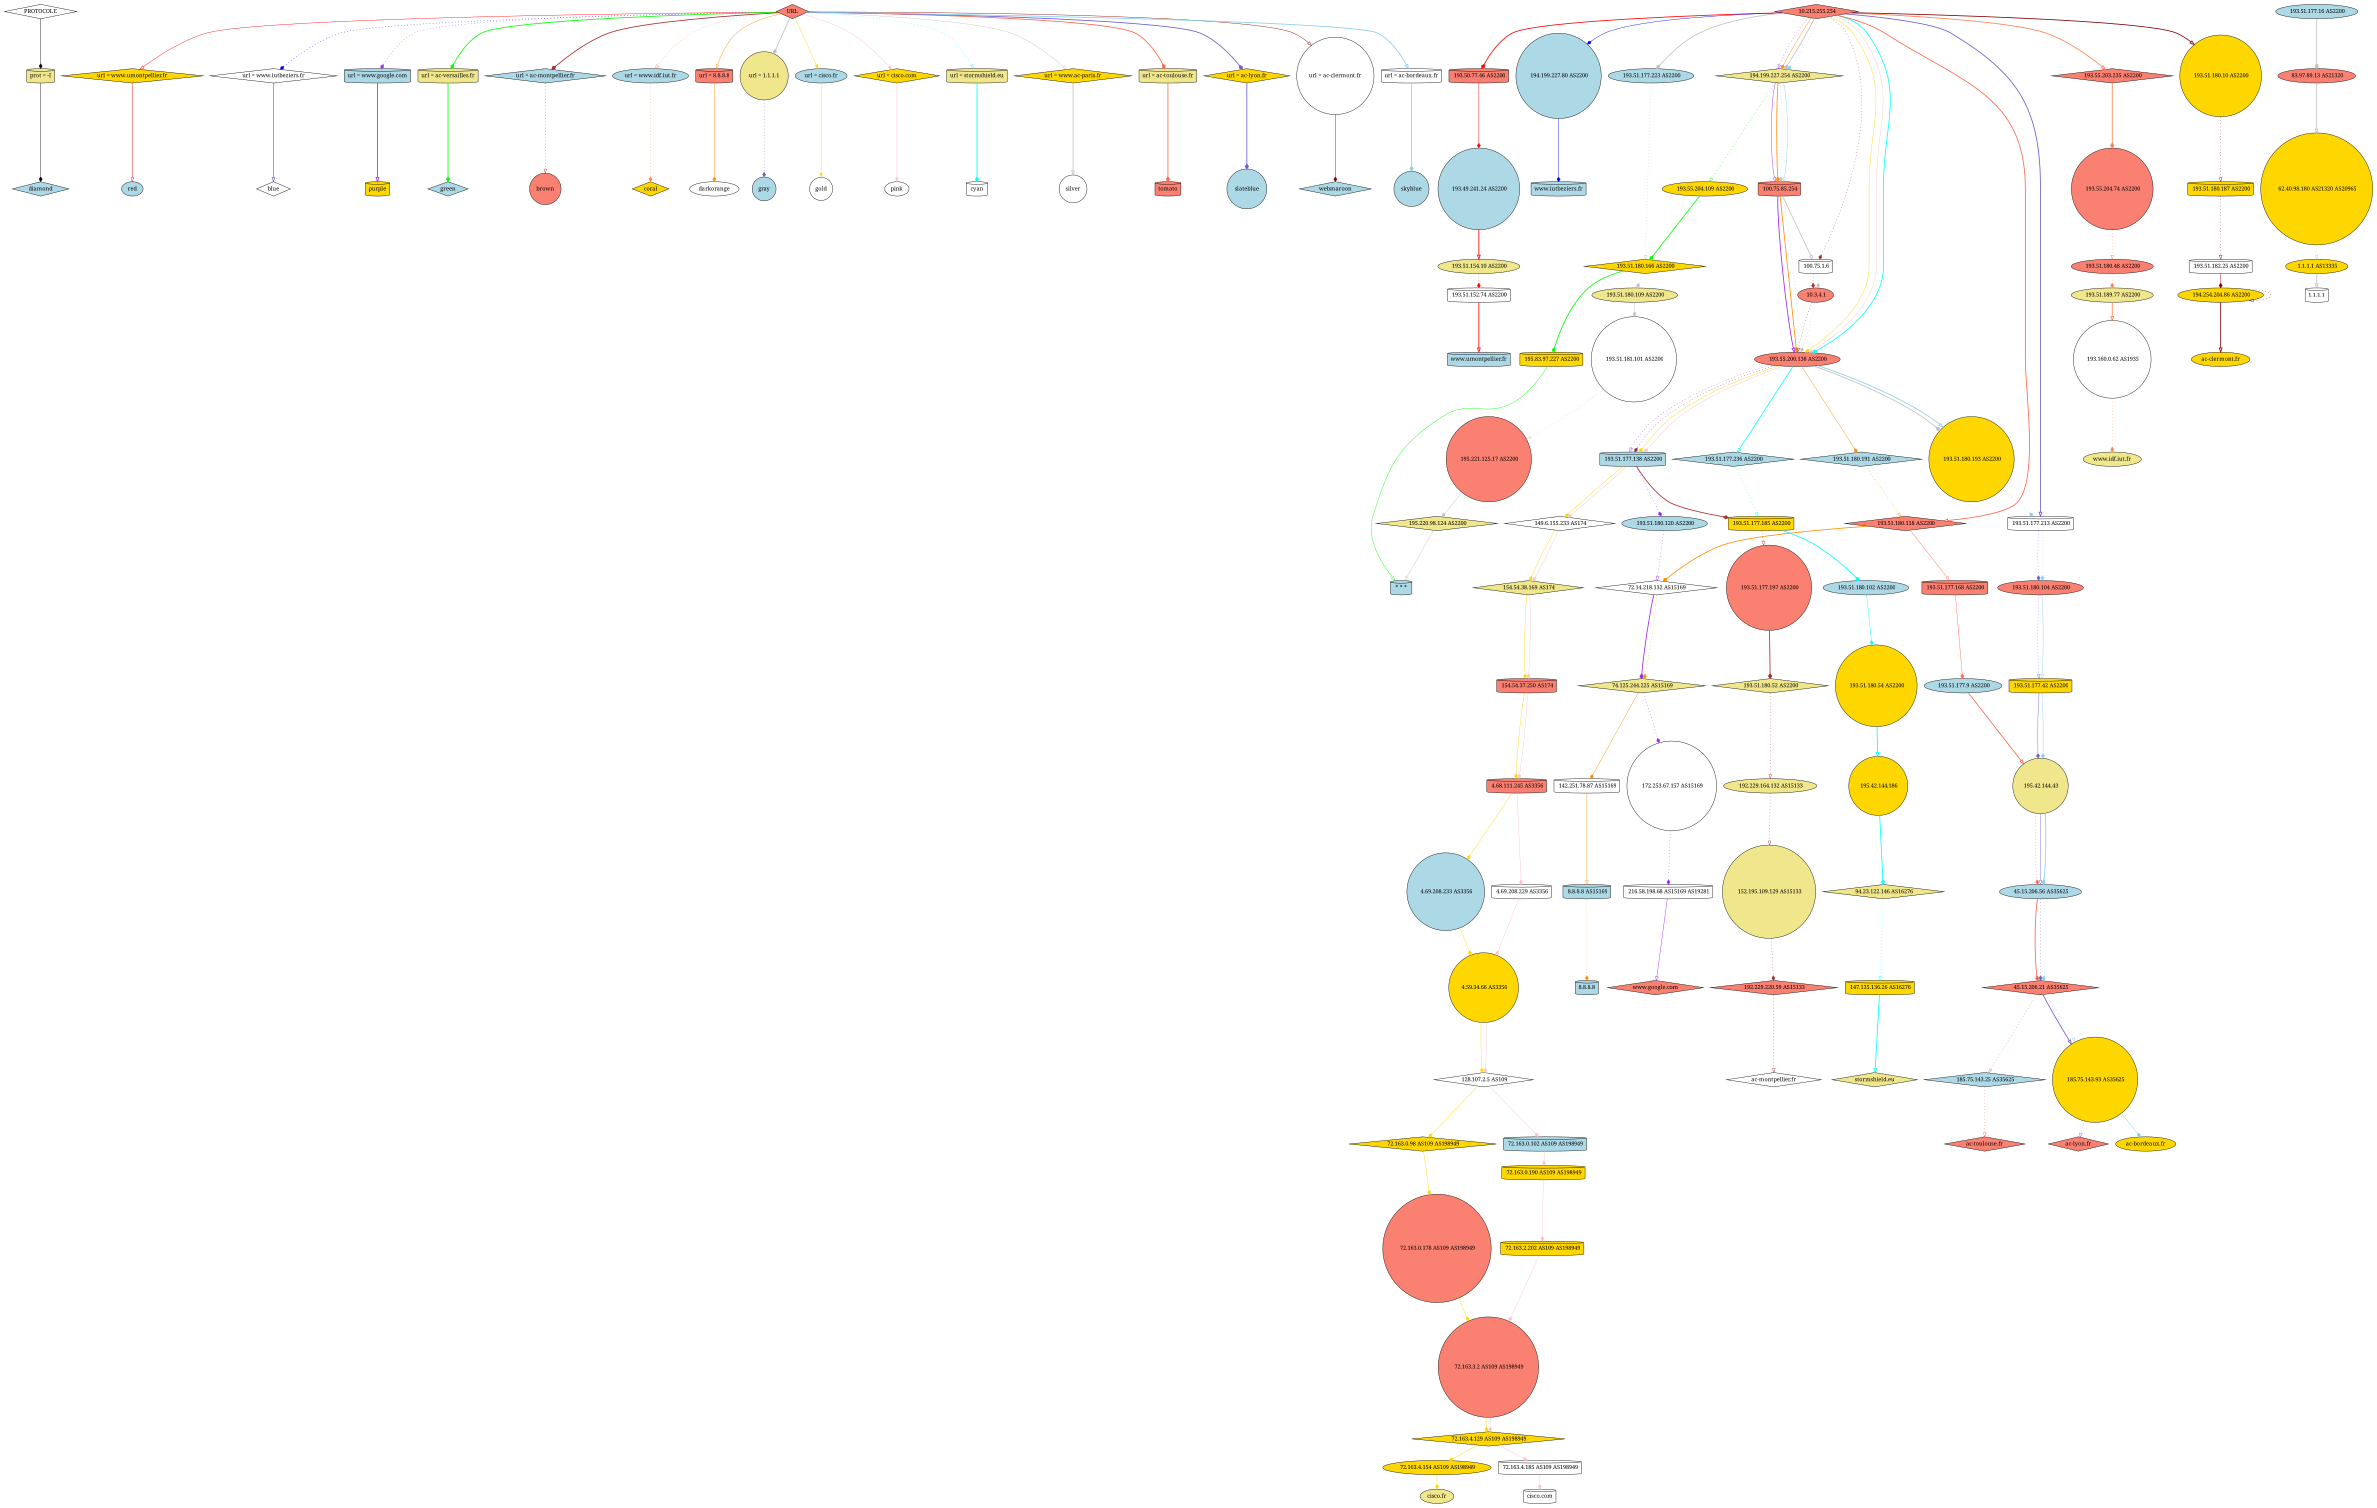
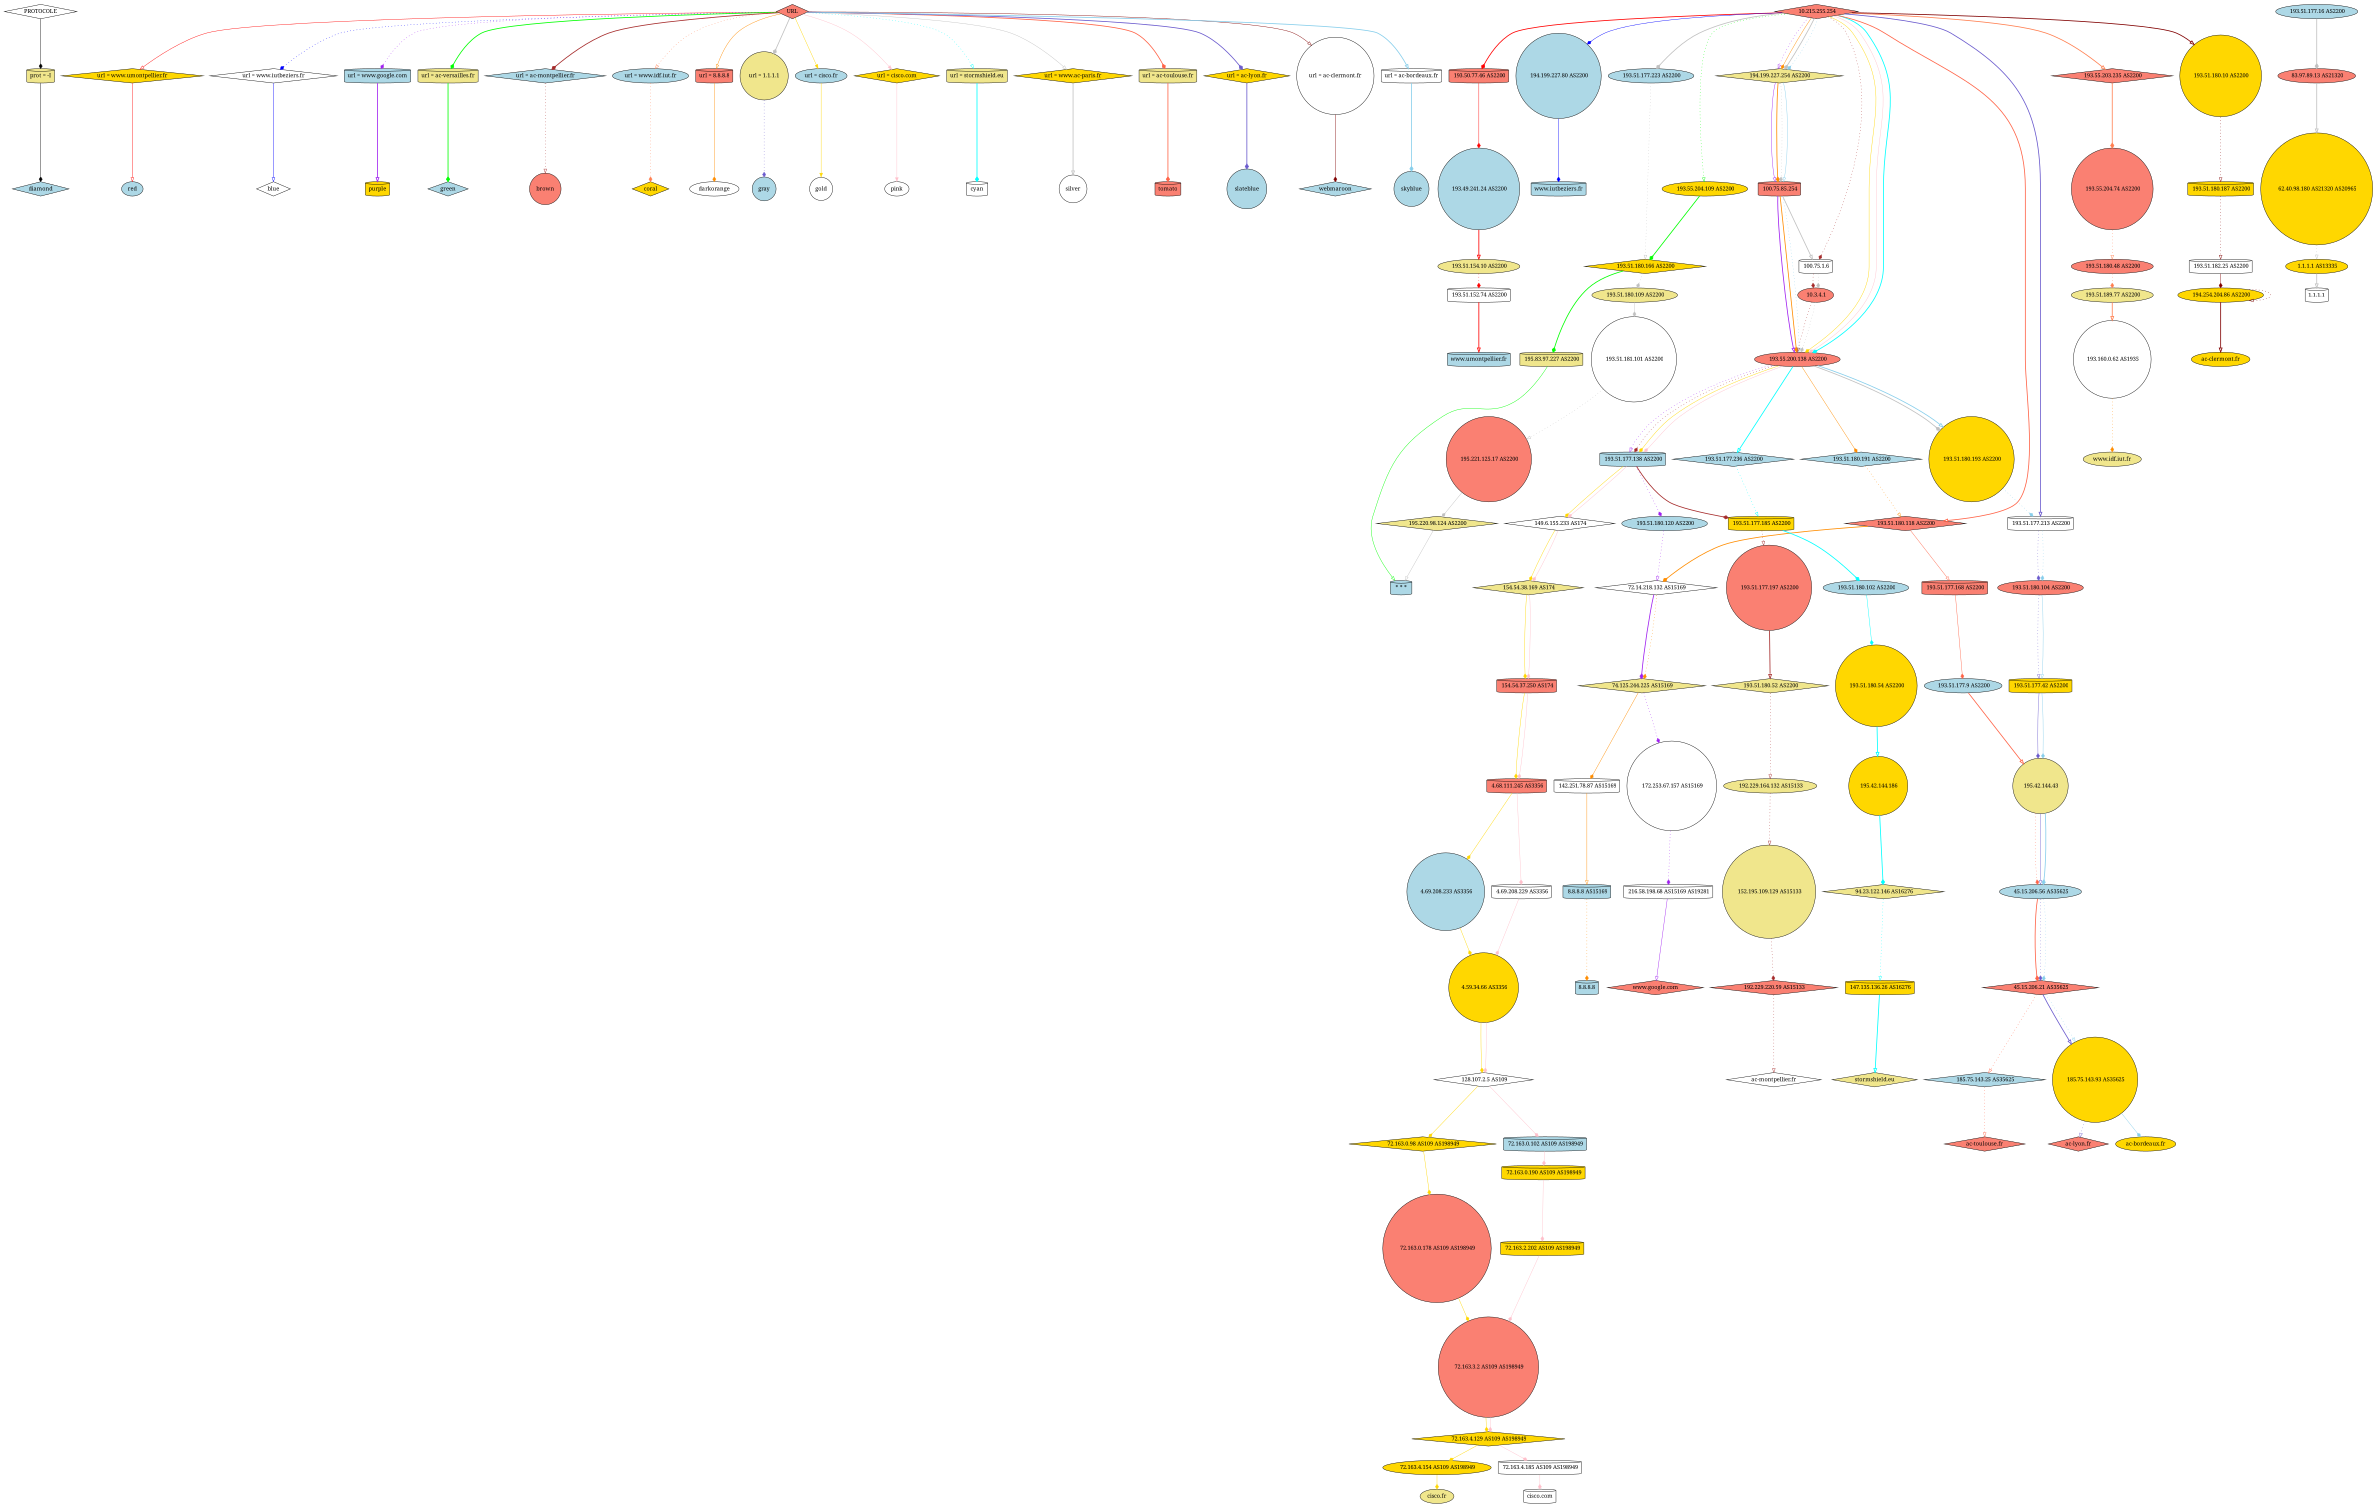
edge "194.199.227.254 AS2200" -> "193.55.204.109 AS2200": now "10.215.255.254" -> "193.55.204.109 AS2200"
node "195.83.97.227 AS2200": fillcolor gold -> khaki
edge "193.160.0.62 AS1935" -> "www.idf.iut.fr": color coral -> darkorange
edge "193.51.177.197 AS2200" -> "193.51.180.52 AS2200": arrowhead diamond -> onormal
